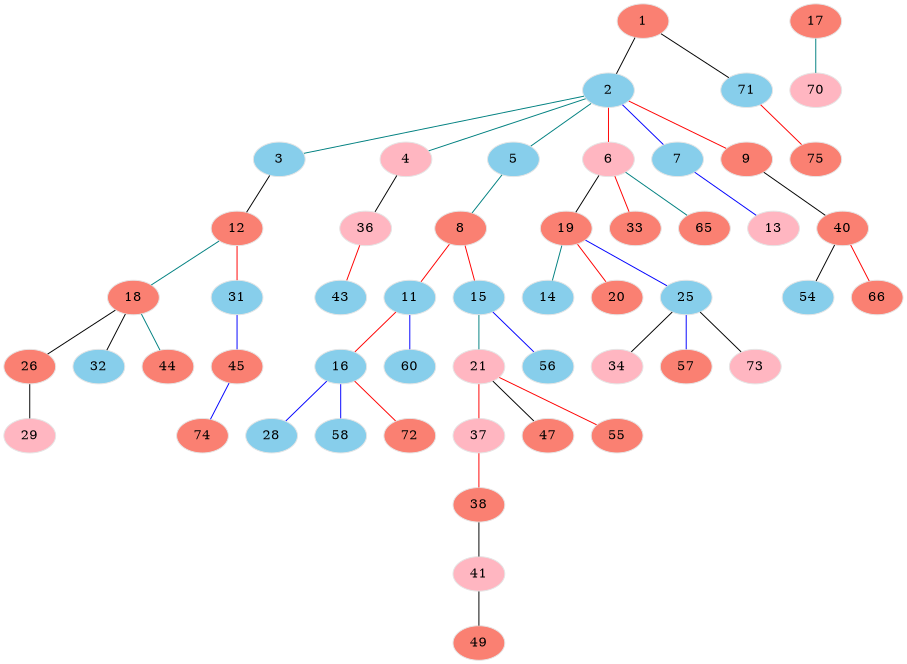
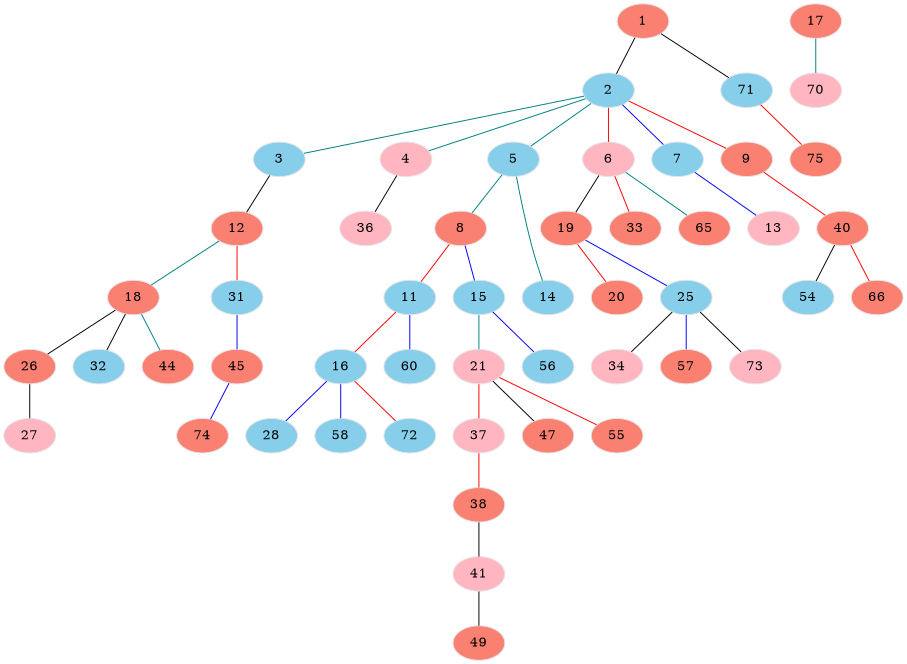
edge "9" -- "40": color black -> red
edge "8" -- "15": color red -> blue
edge "19" -- "14": now "5" -- "14"
node "43": removed
node "29": label "29" -> "27"
node "72": fillcolor salmon -> skyblue
